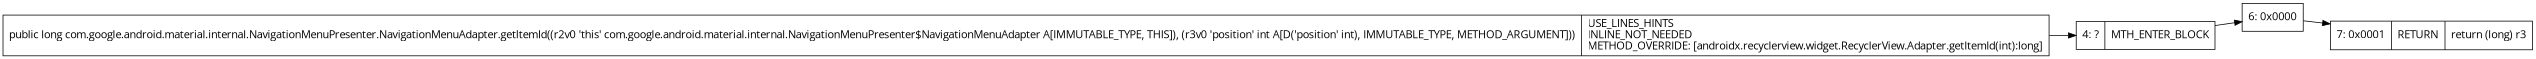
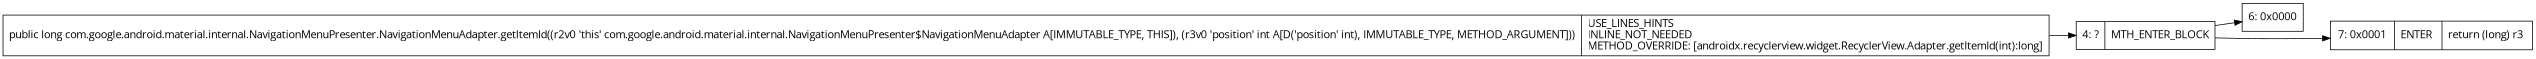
edge "6: 0x0000" -> "7: 0x0001": now "4: ?" -> "7: 0x0001"
node "7: 0x0001": text "RETURN" -> "ENTER"
